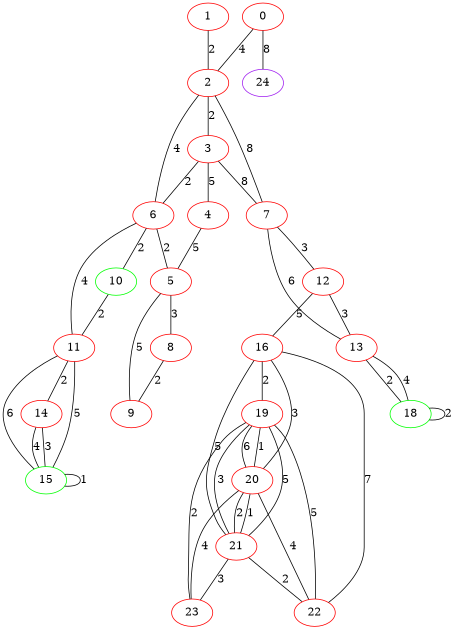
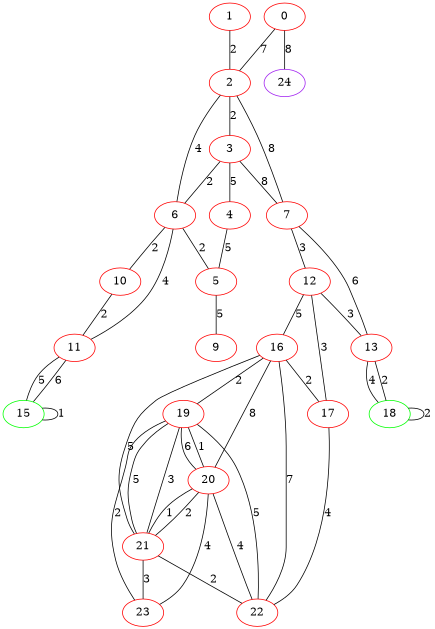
edge "0" -- "2": label "4" -> "7"
node "10": color green -> red
node "8": removed
node "14": removed
edge "16" -- "20": label "3" -> "8"
node "17": added
